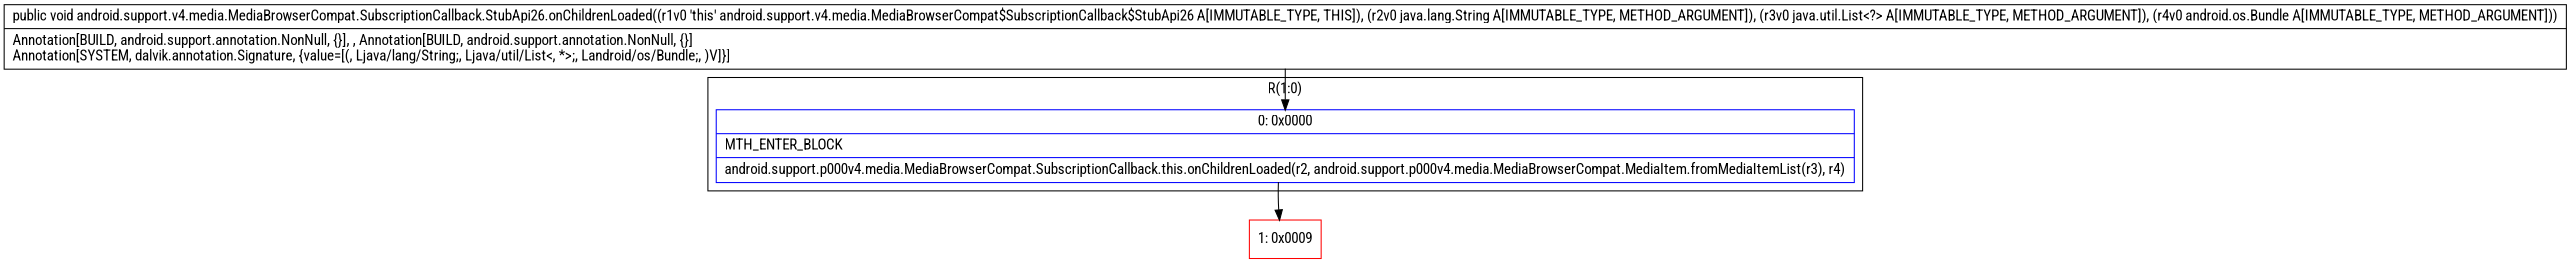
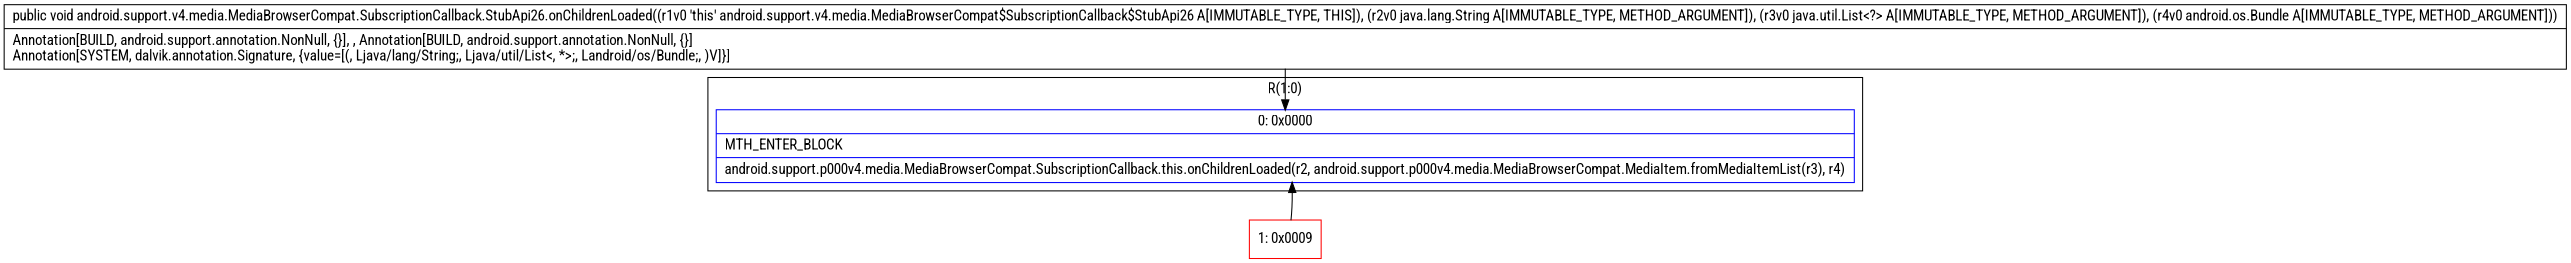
edge "0: 0x0000" -> "1: 0x0009": reversed
